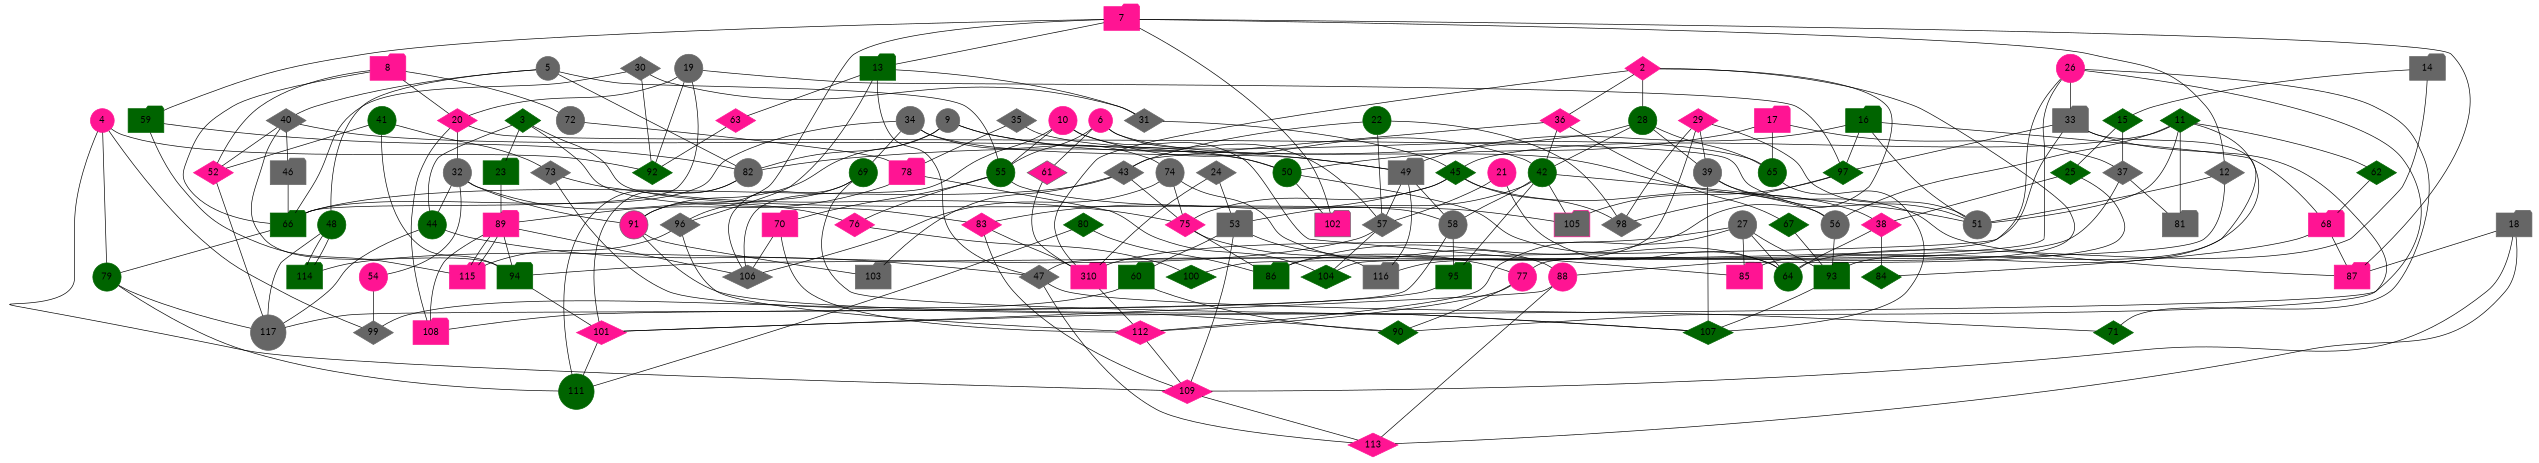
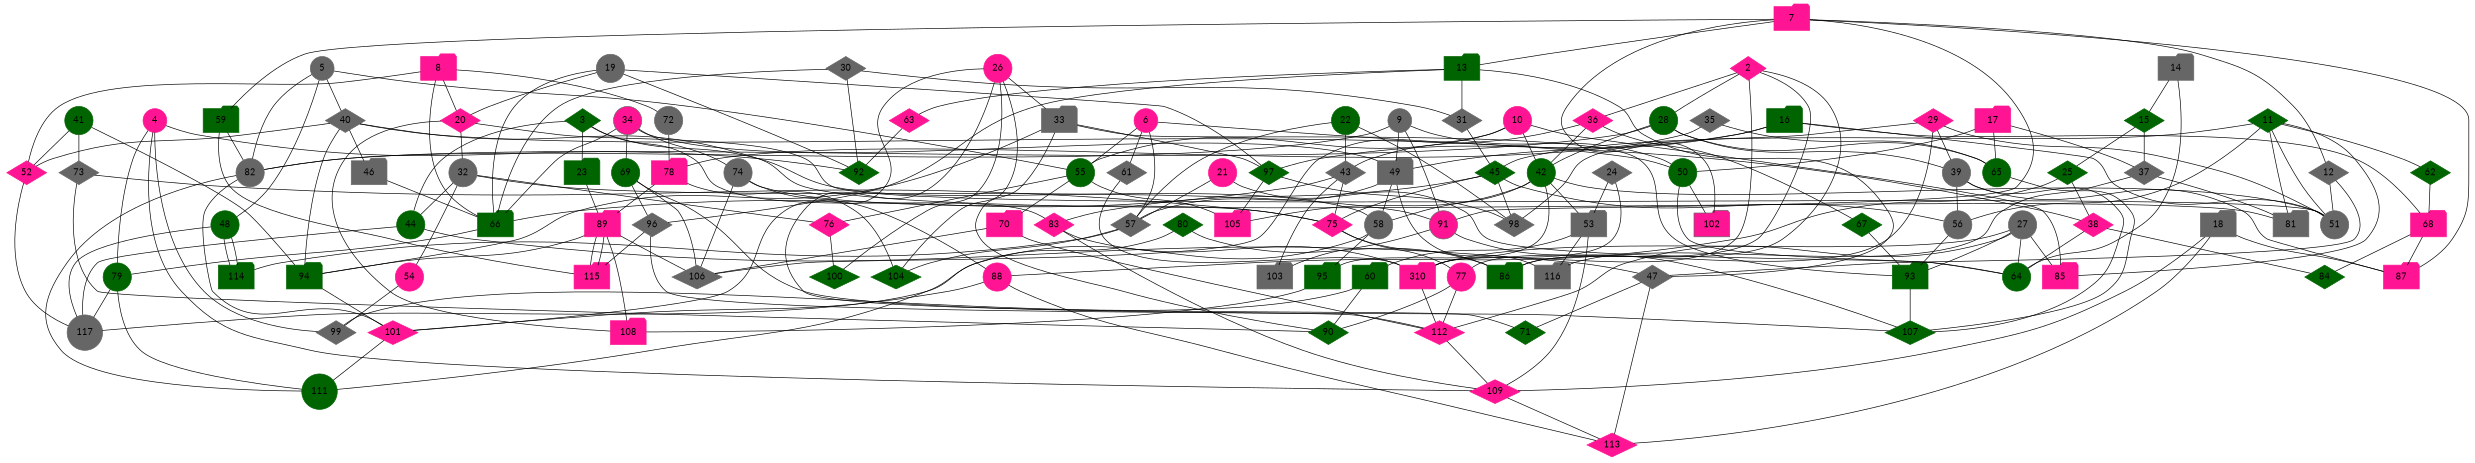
node "34": fillcolor gray40 -> deeppink
node "61": fillcolor deeppink -> gray40
edge "40" -- "81": added
node "105": fillcolor gray40 -> deeppink
